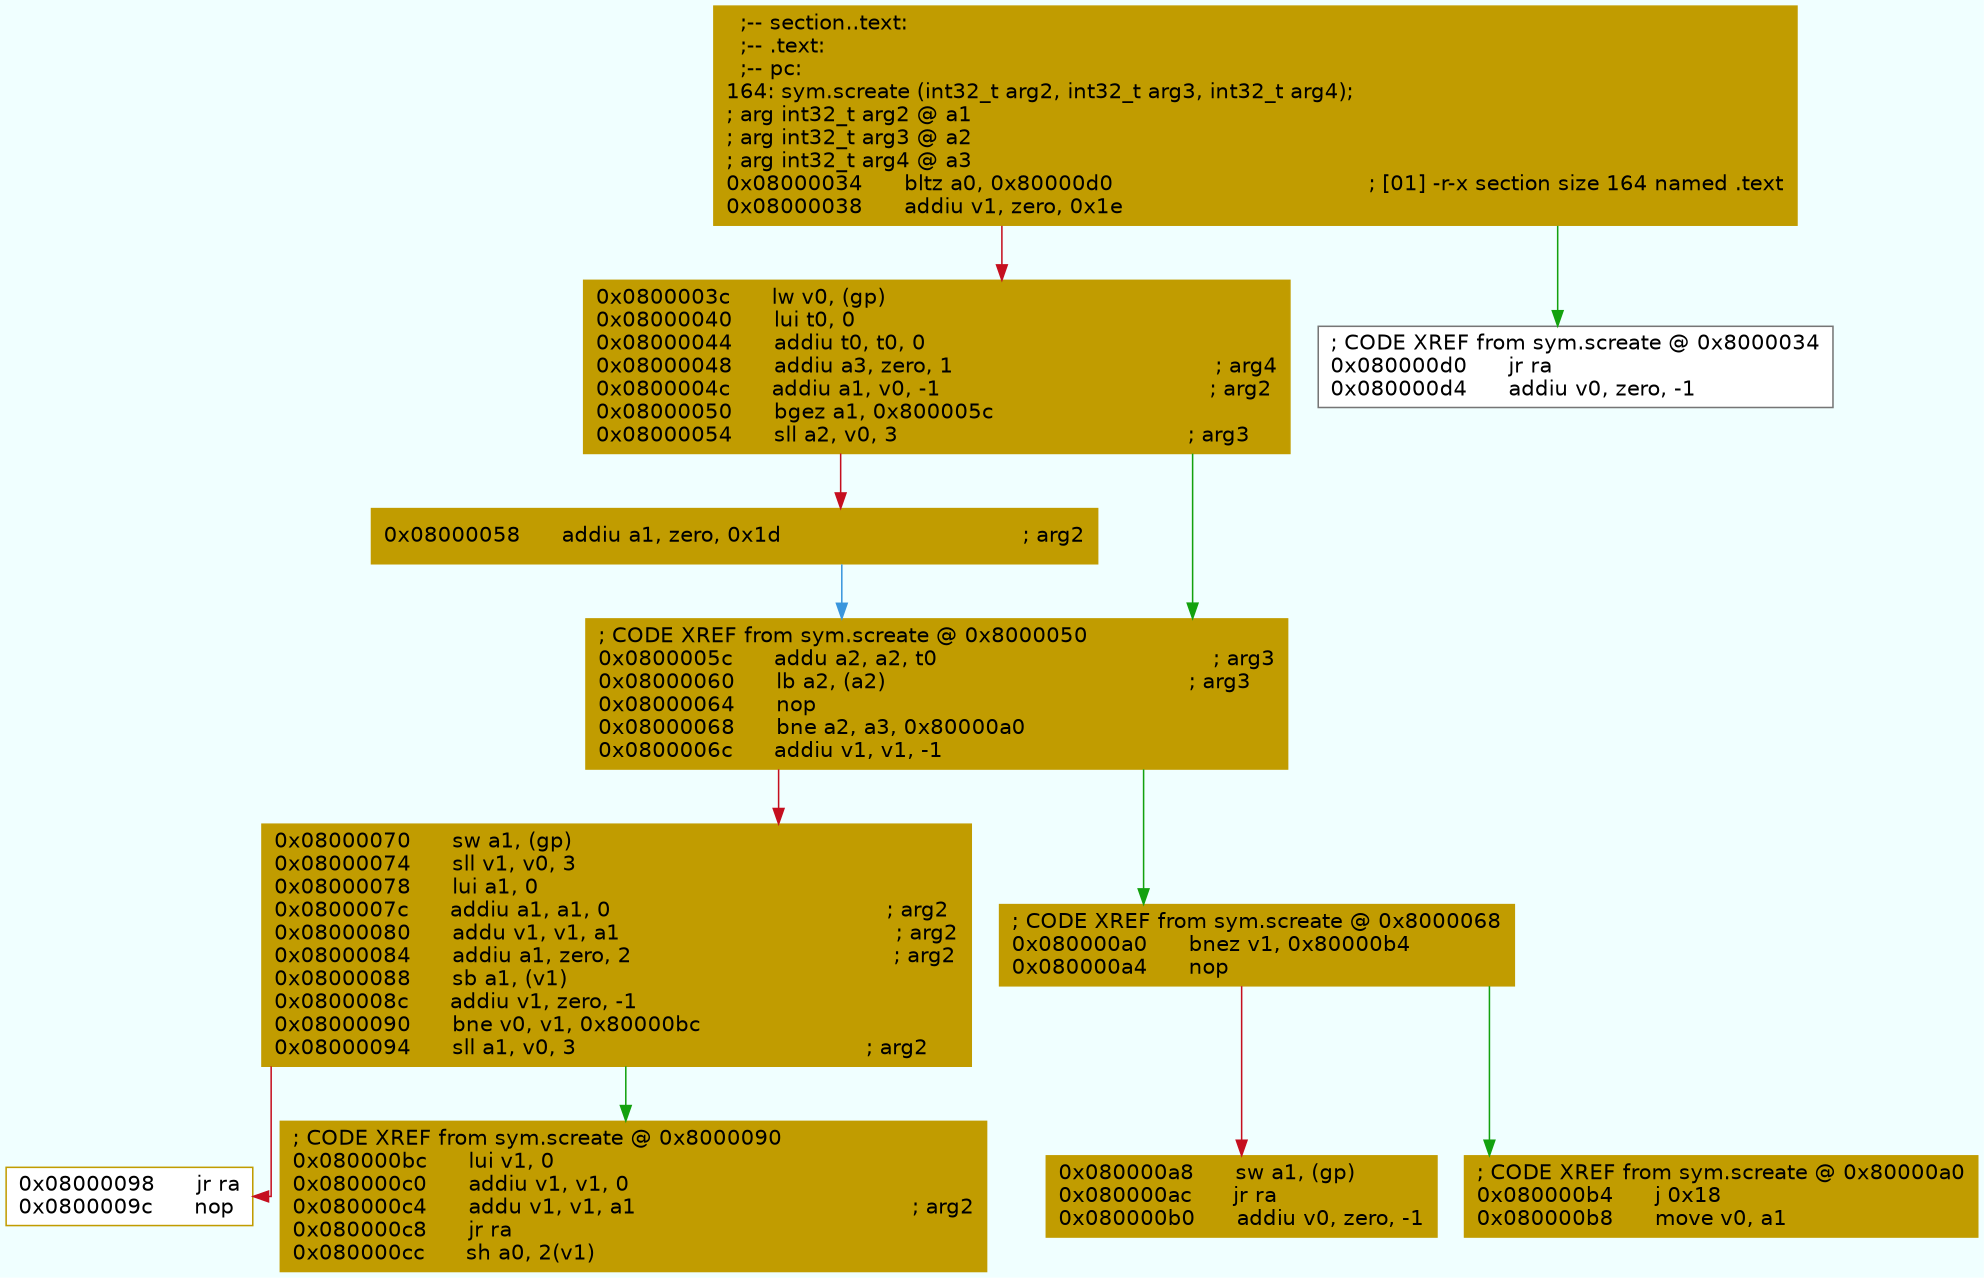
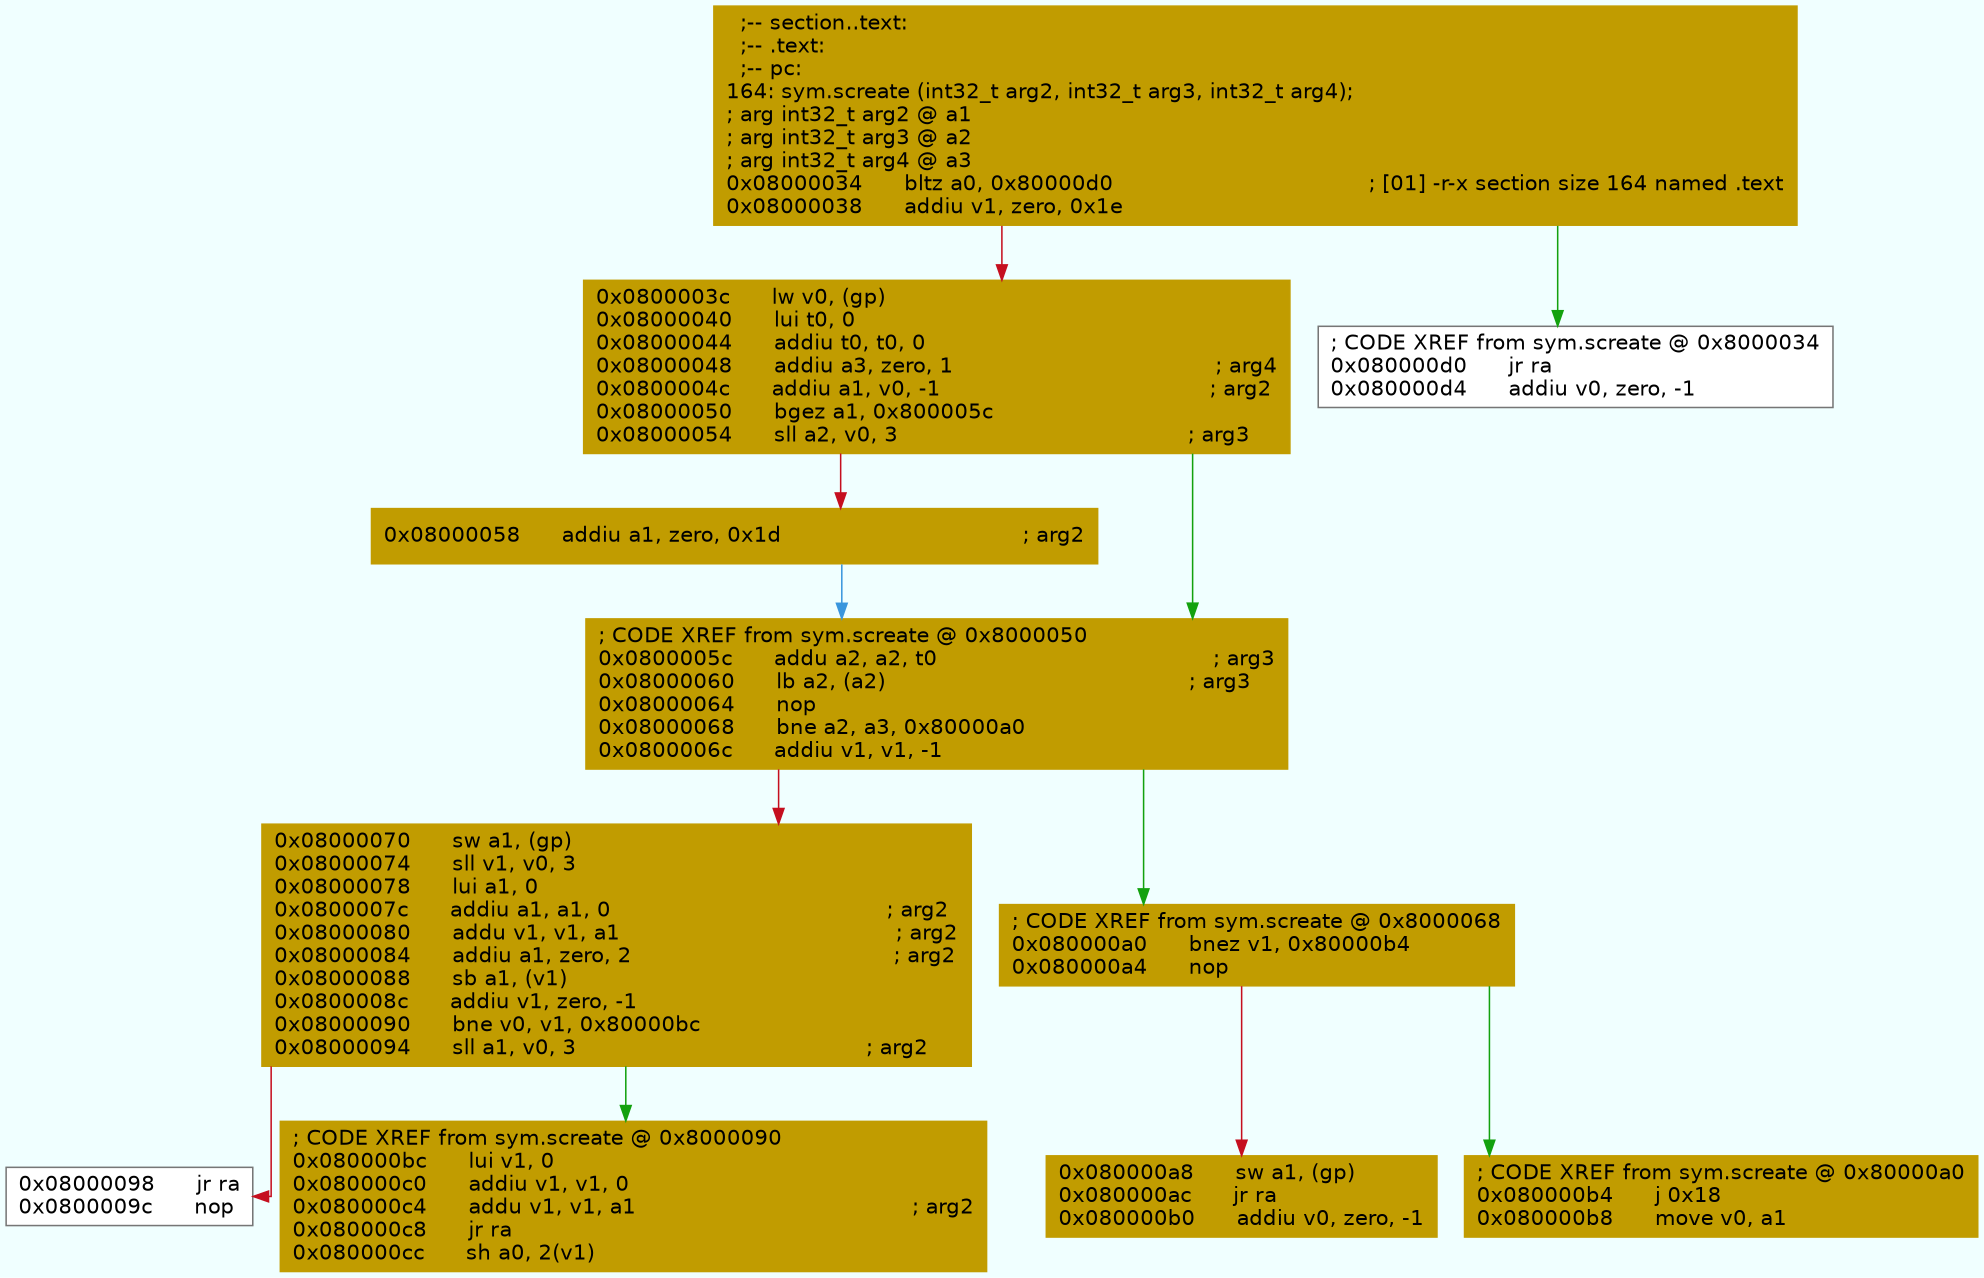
node "0x08000098      jr ra 0x0800009c      nop": color #c19c00 -> #767676
